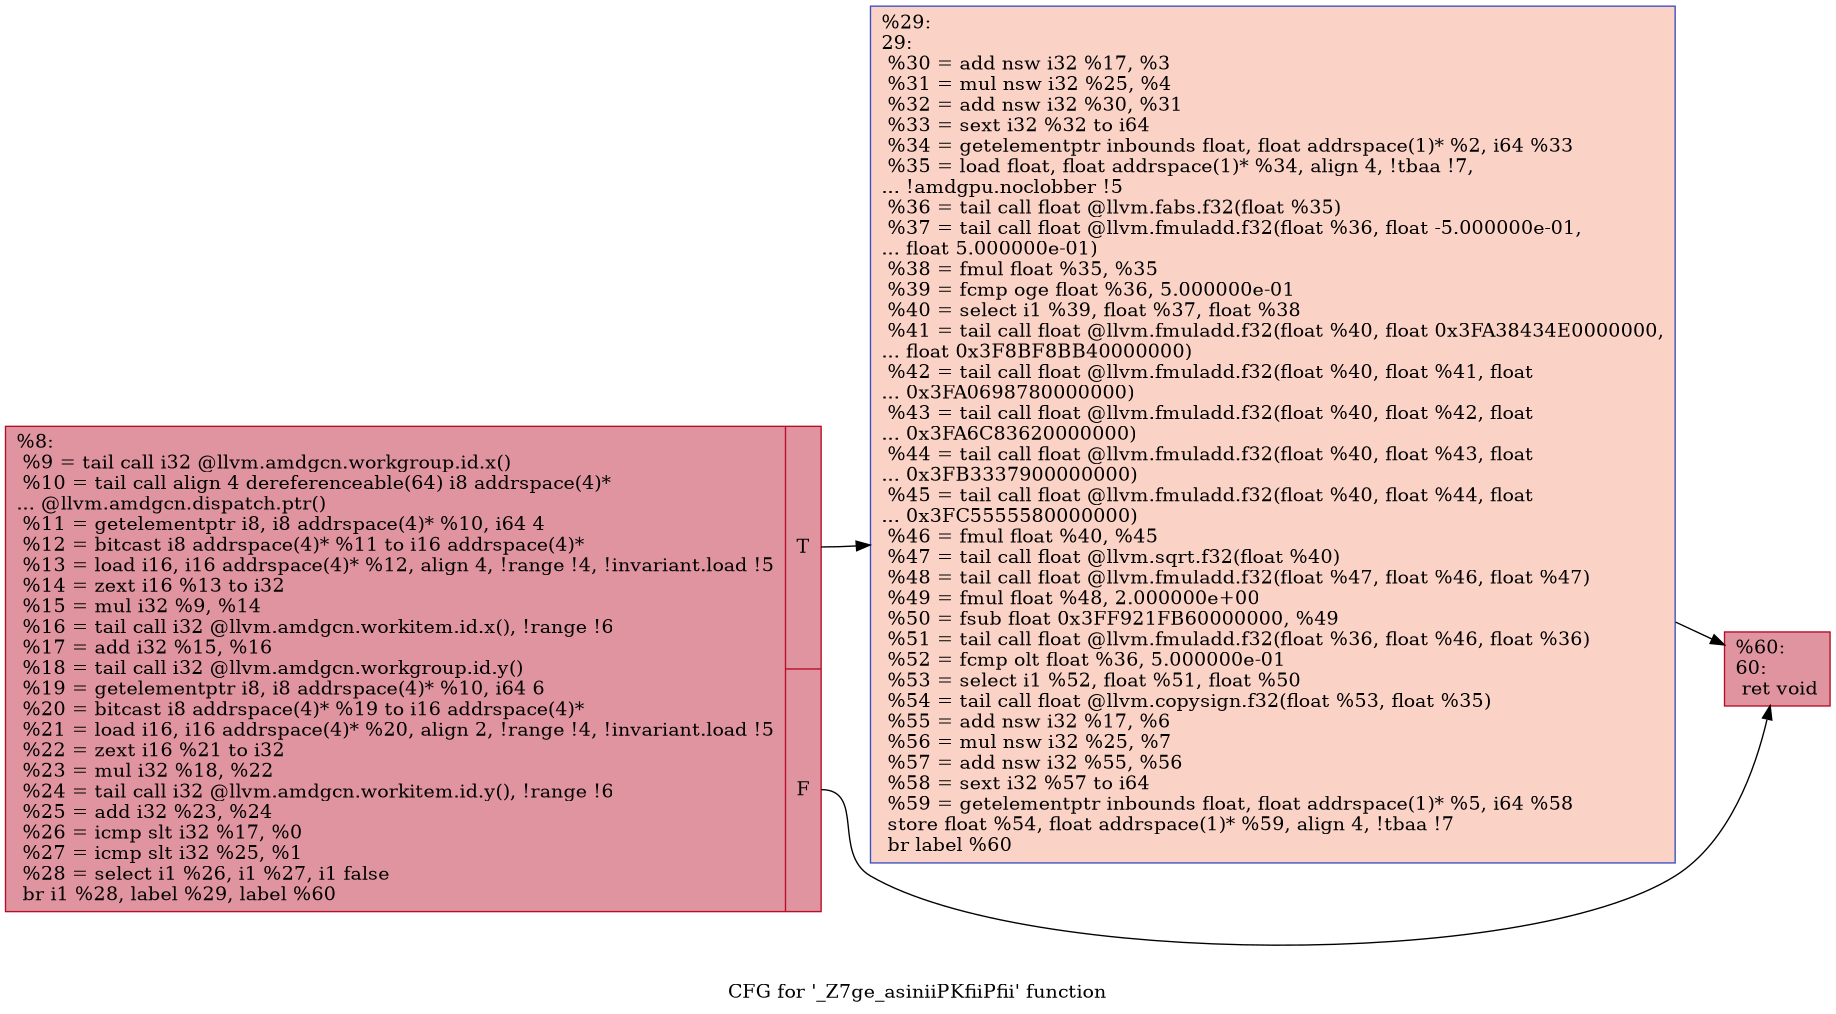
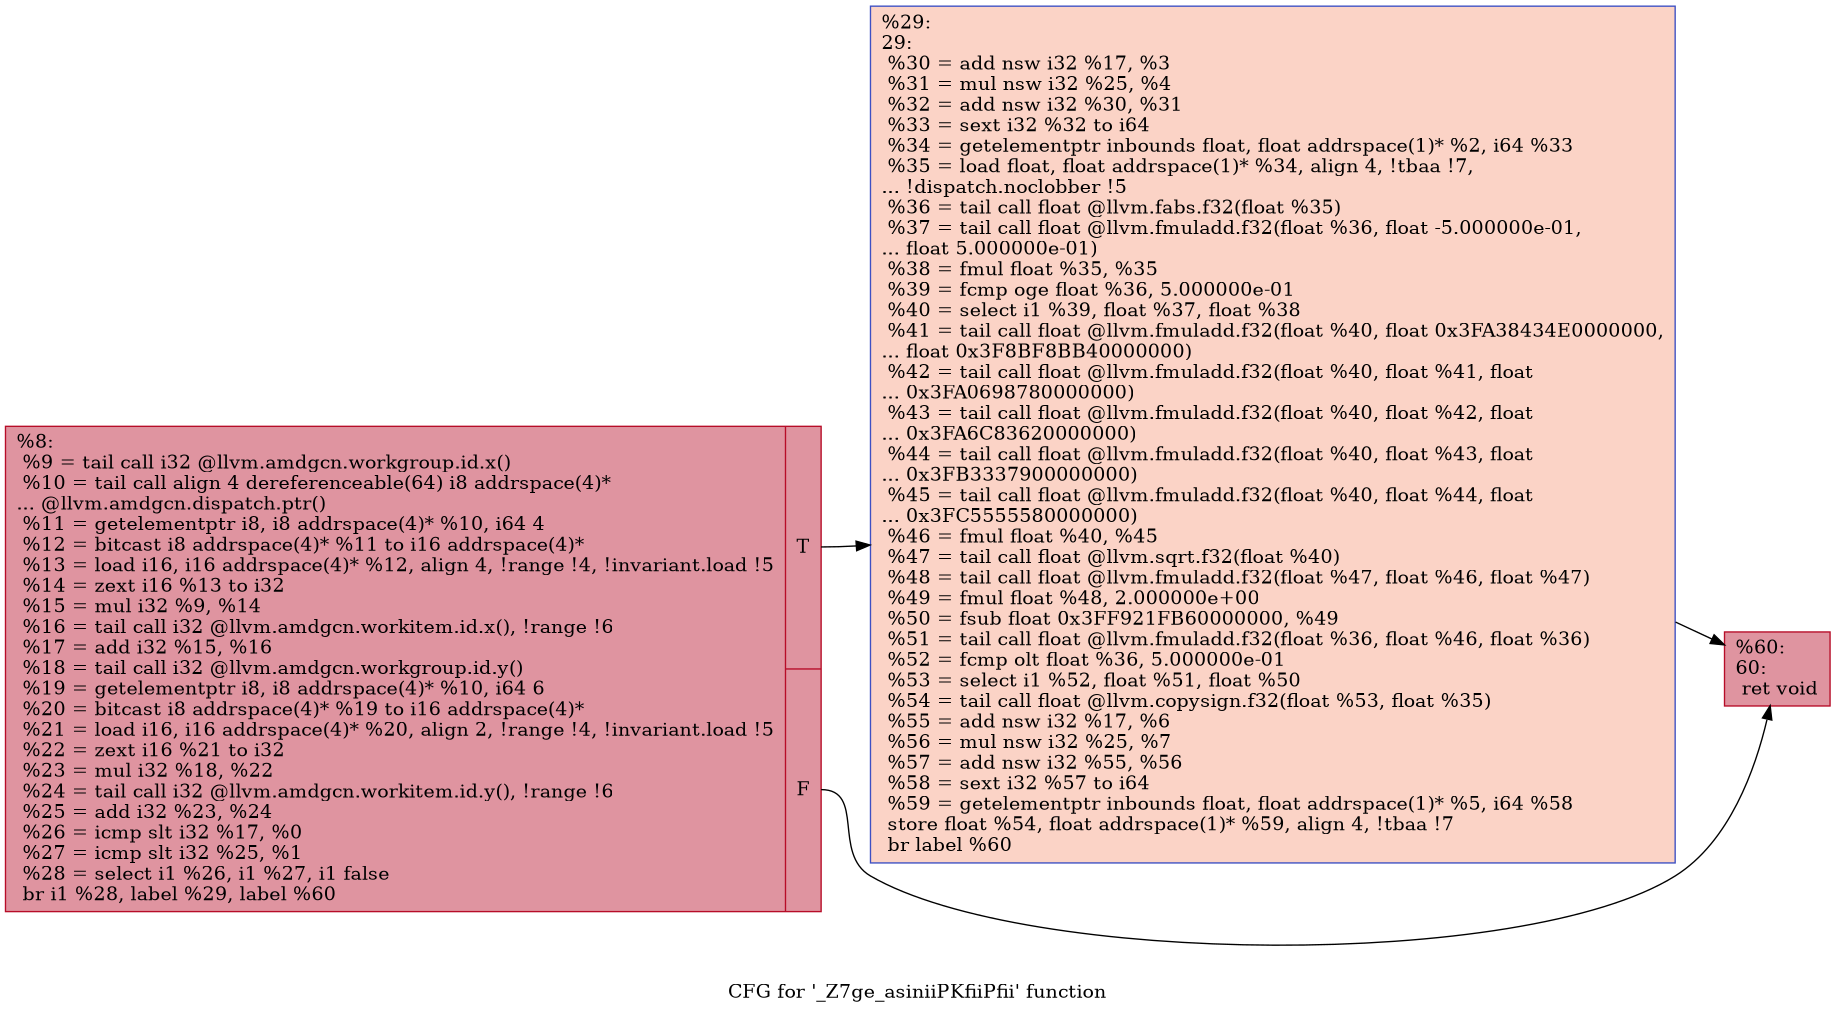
node "%29:": text "... !amdgpu.noclobber !5" -> "... !dispatch.noclobber !5"
